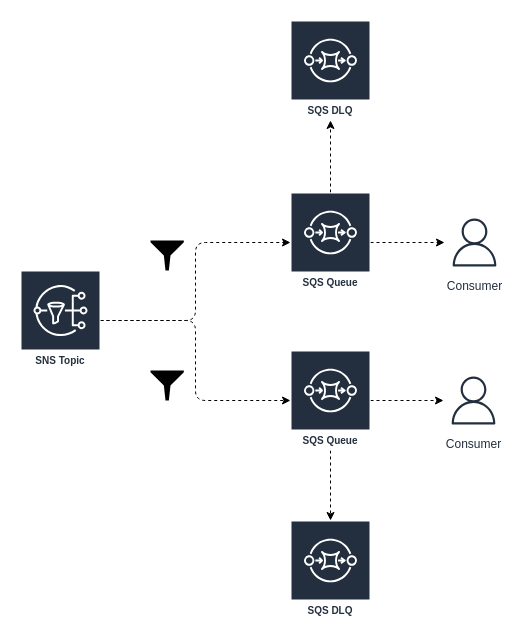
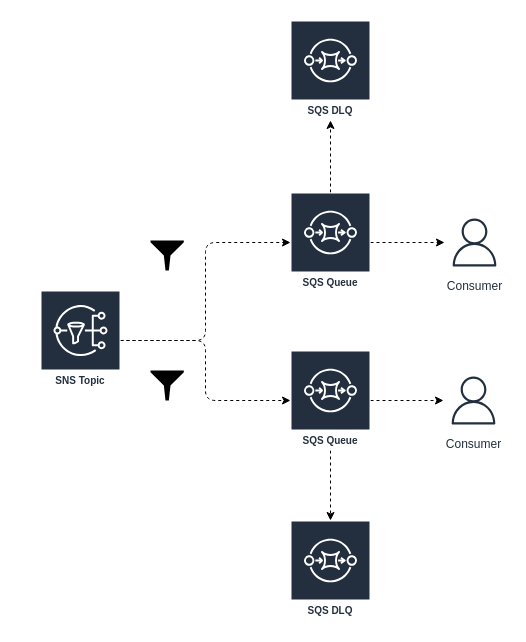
node "SNS Topic": moved (61, 321) -> (81, 341)
